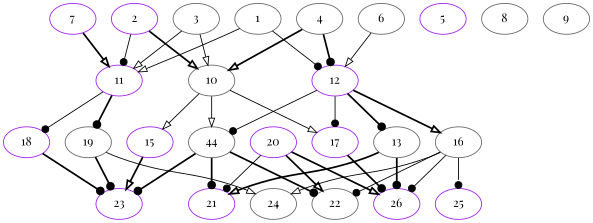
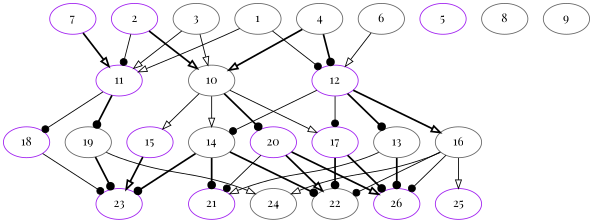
edge "10" -> "20": added
node "44": label "44" -> "14"
edge "16" -> "25": arrowhead dot -> onormal
edge "17" -> "22": added
edge "18" -> "23": style bold -> solid
edge "13" -> "21": style bold -> solid
